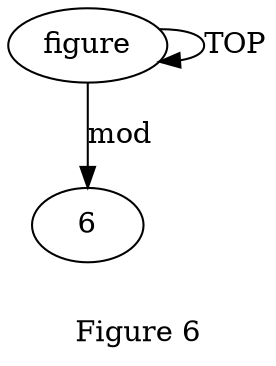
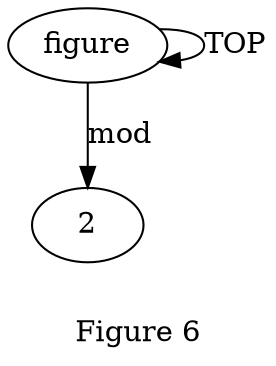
node "6": label "6" -> "2"
